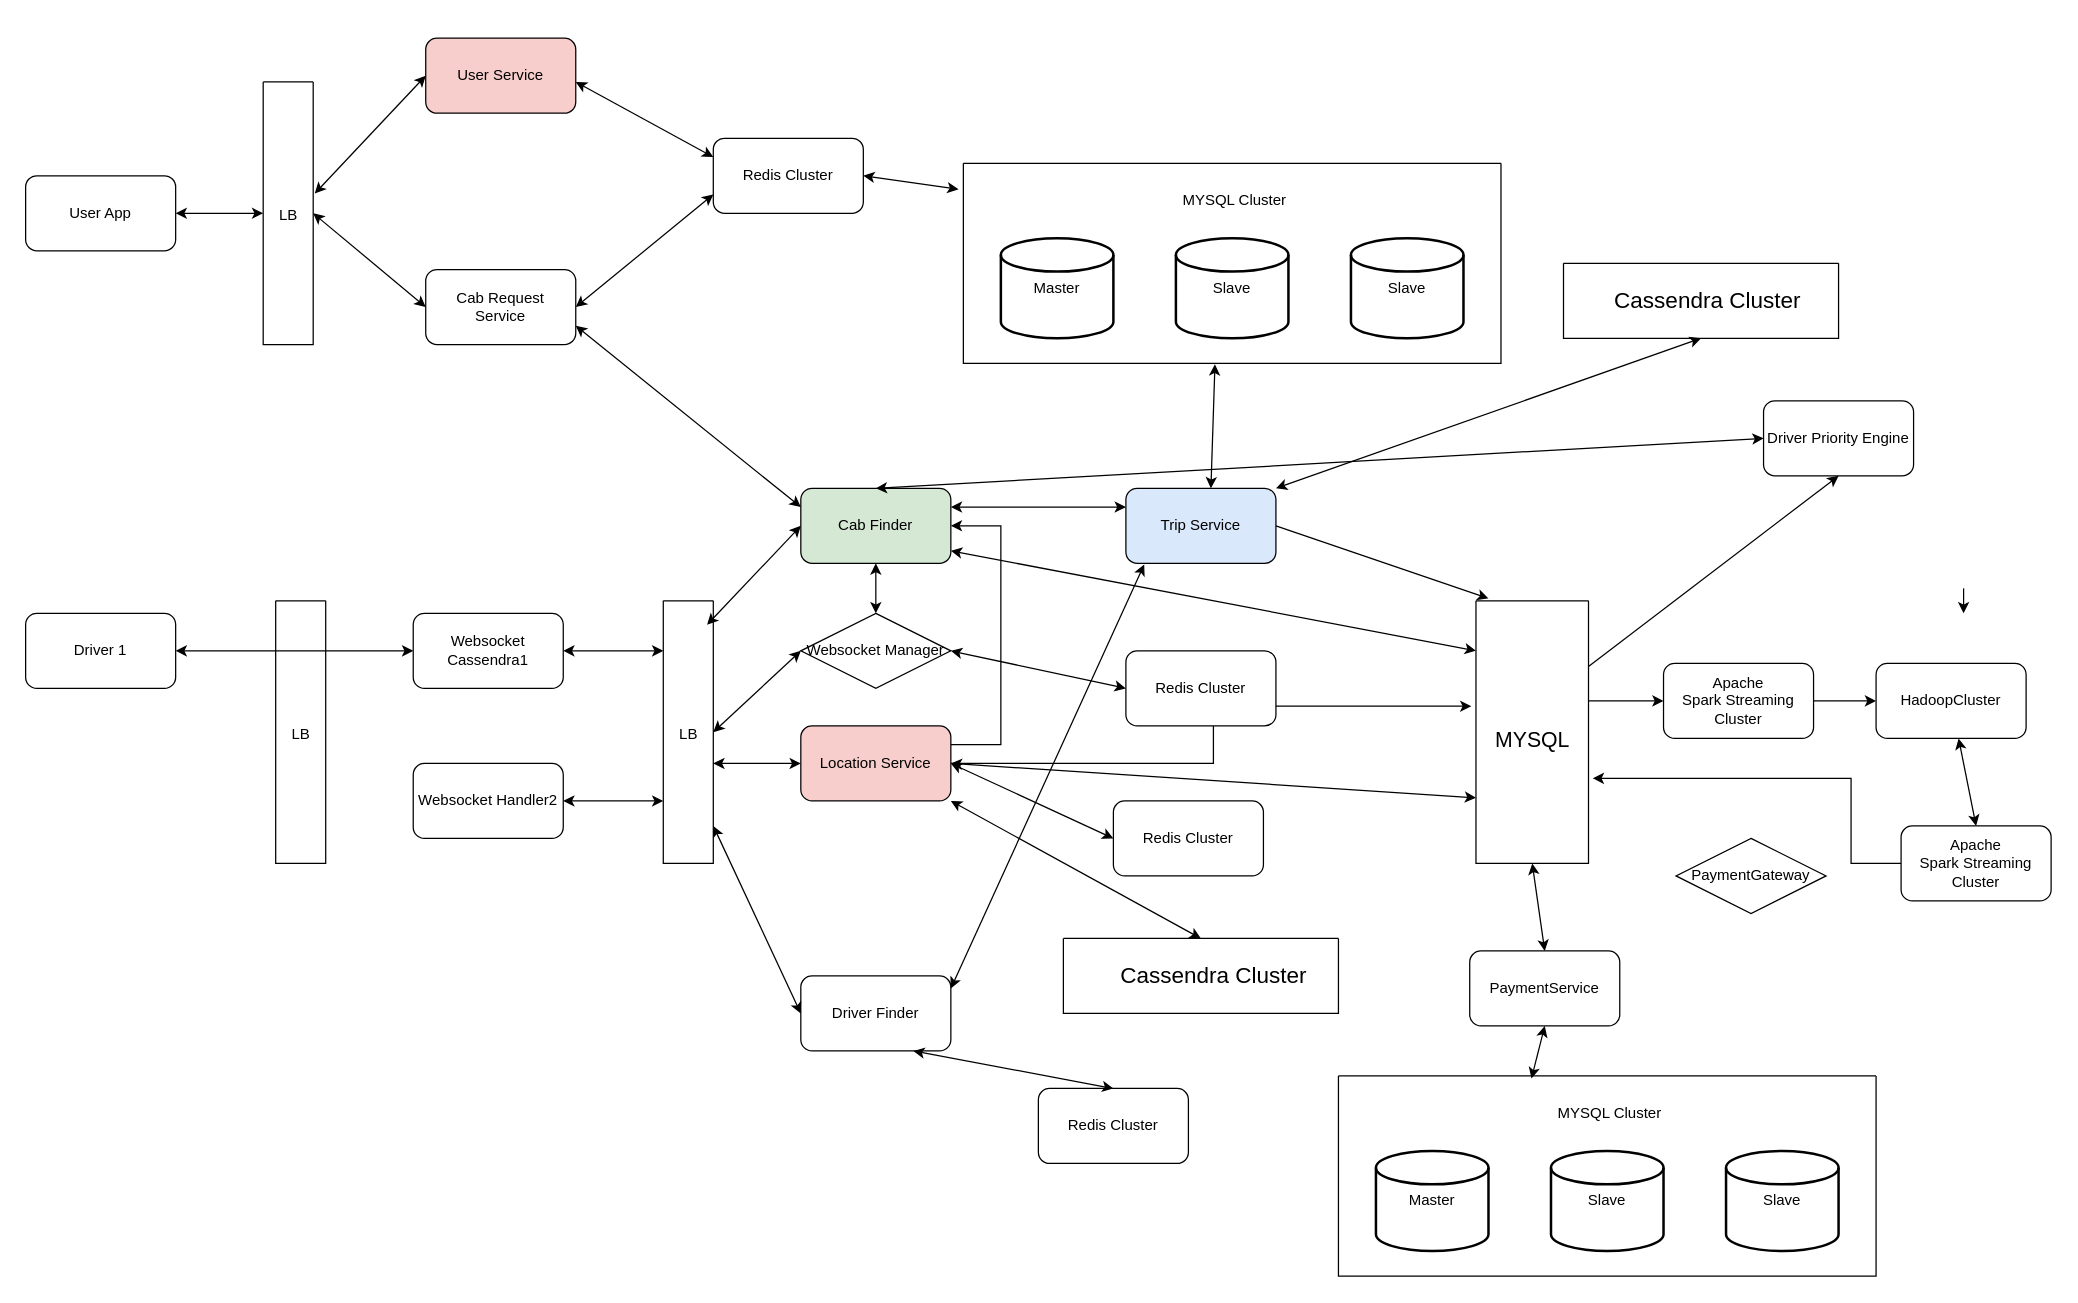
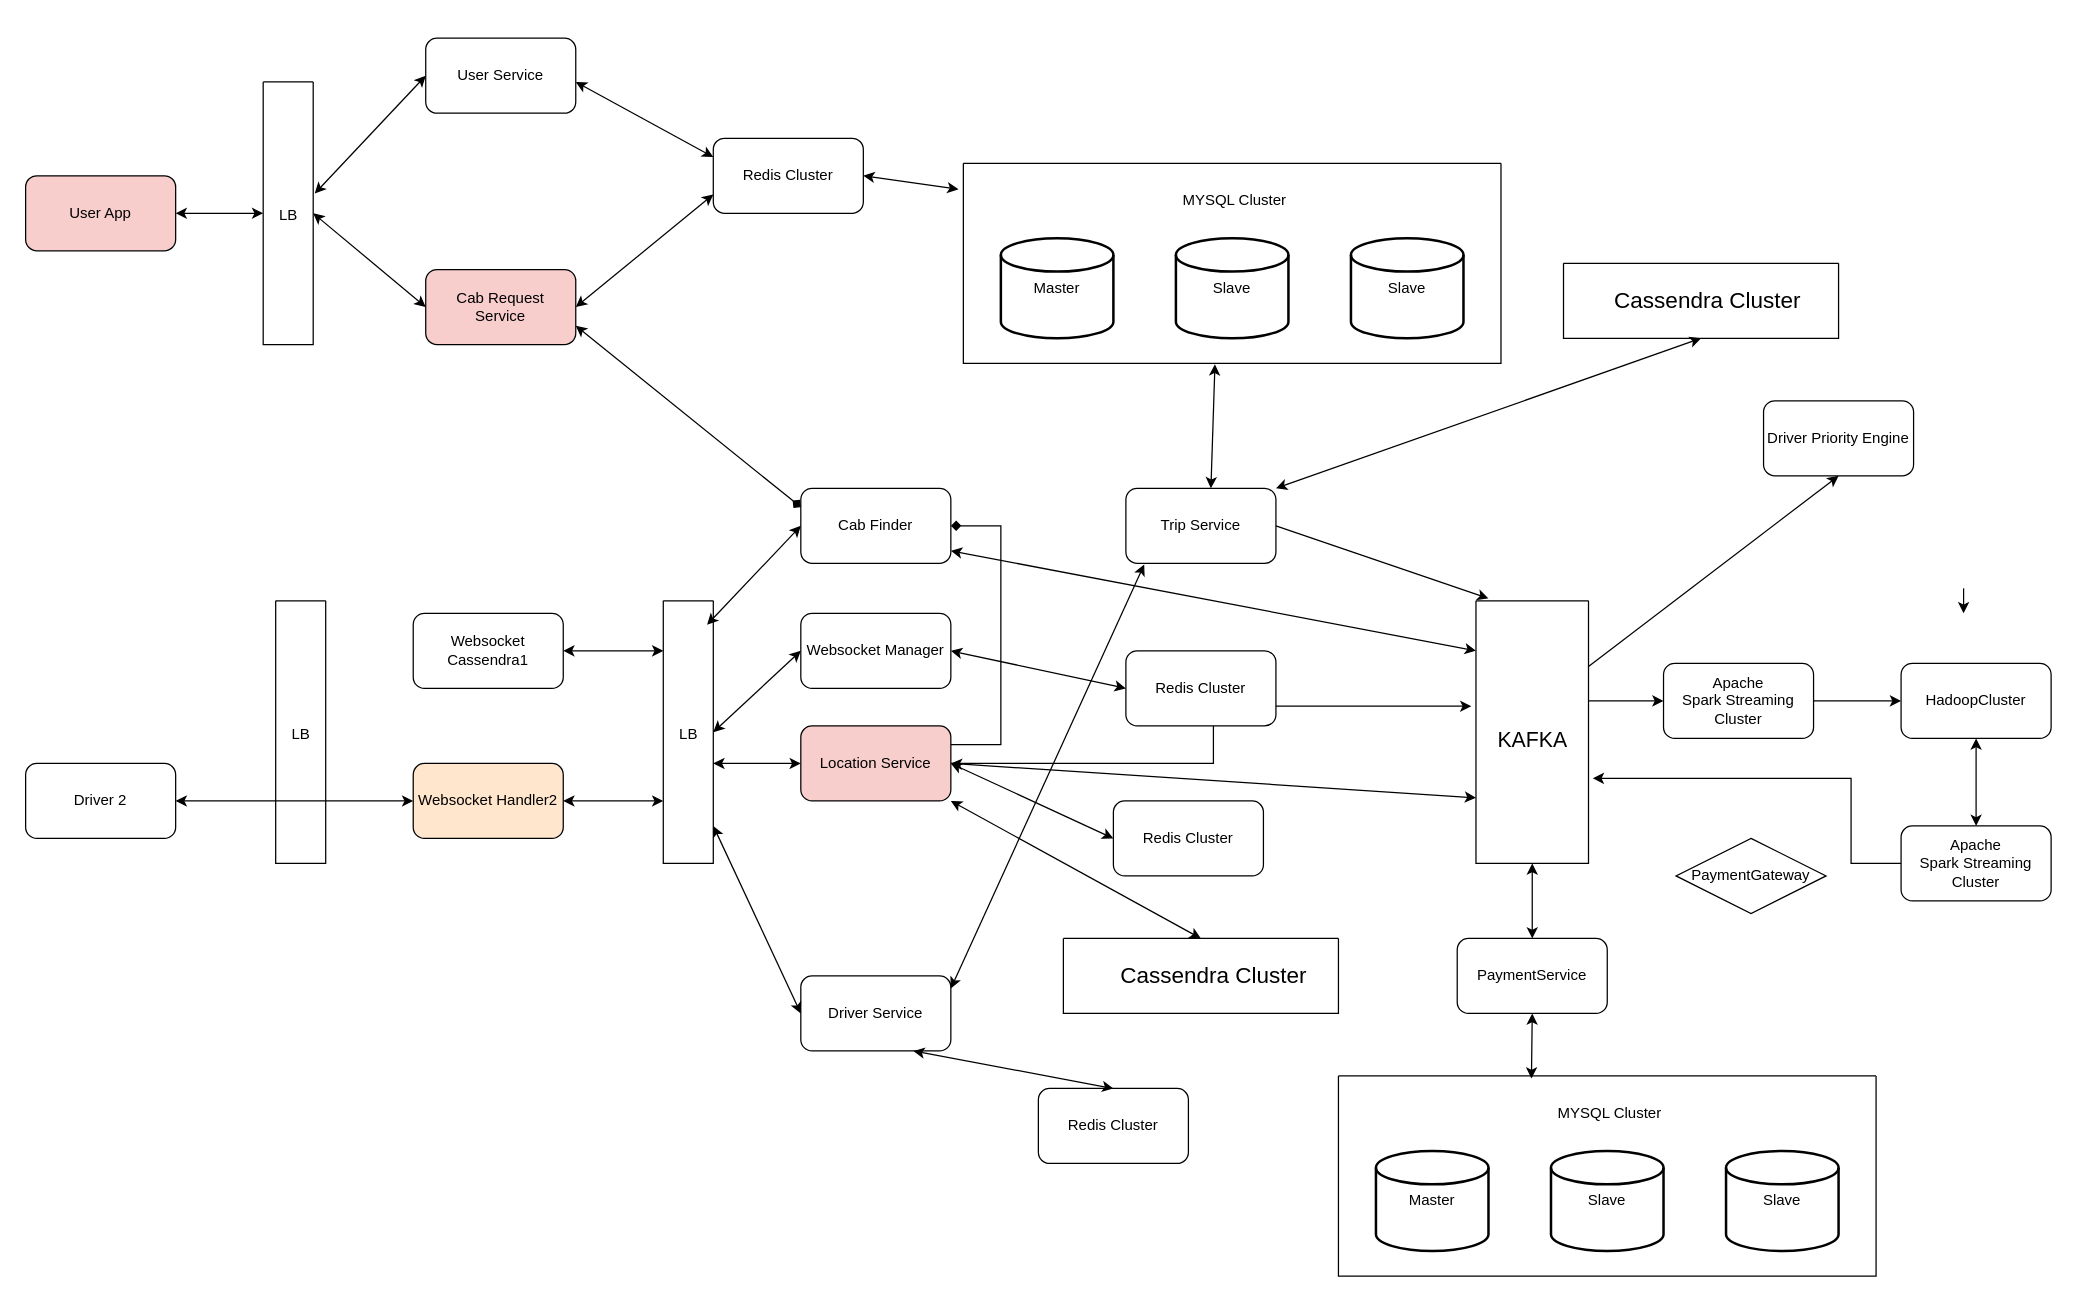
node "User Service": fillcolor #f8cecc -> #ffffff
node "User App": fillcolor #ffffff -> #f8cecc
node "Cab Request Service": fillcolor #ffffff -> #f8cecc
edge "Driver Priority Engine" -- "Cab Finder": removed
edge "Cab Request Service" -- "Cab Finder": arrowhead classic -> diamond
edge "Cab Finder" -- "Trip Service": removed
node "Cab Finder": fillcolor #d5e8d4 -> #ffffff
edge "Location Service" -> "Cab Finder": arrowhead classic -> diamond
node "Trip Service": fillcolor #dae8fc -> #ffffff
edge "Cab Finder" -- "Websocket Manager": removed
node "MYSQL": label "MYSQL" -> "KAFKA"
node "Driver 1": removed
edge "Driver 1" -- "Websocket Cassendra1": removed
node "Websocket Manager": shape diamond -> rounded rectangle
node "HadoopCluster": moved (1951, 701) -> (1976, 701)
node "Driver 2": added
edge "Driver 2" -- "Websocket Handler2": added
node "Websocket Handler2": fillcolor #ffffff -> #ffe6cc
node "PaymentService": moved (1544, 988) -> (1532, 976)
node "Driver Finder": label "Driver Finder" -> "Driver Service"
